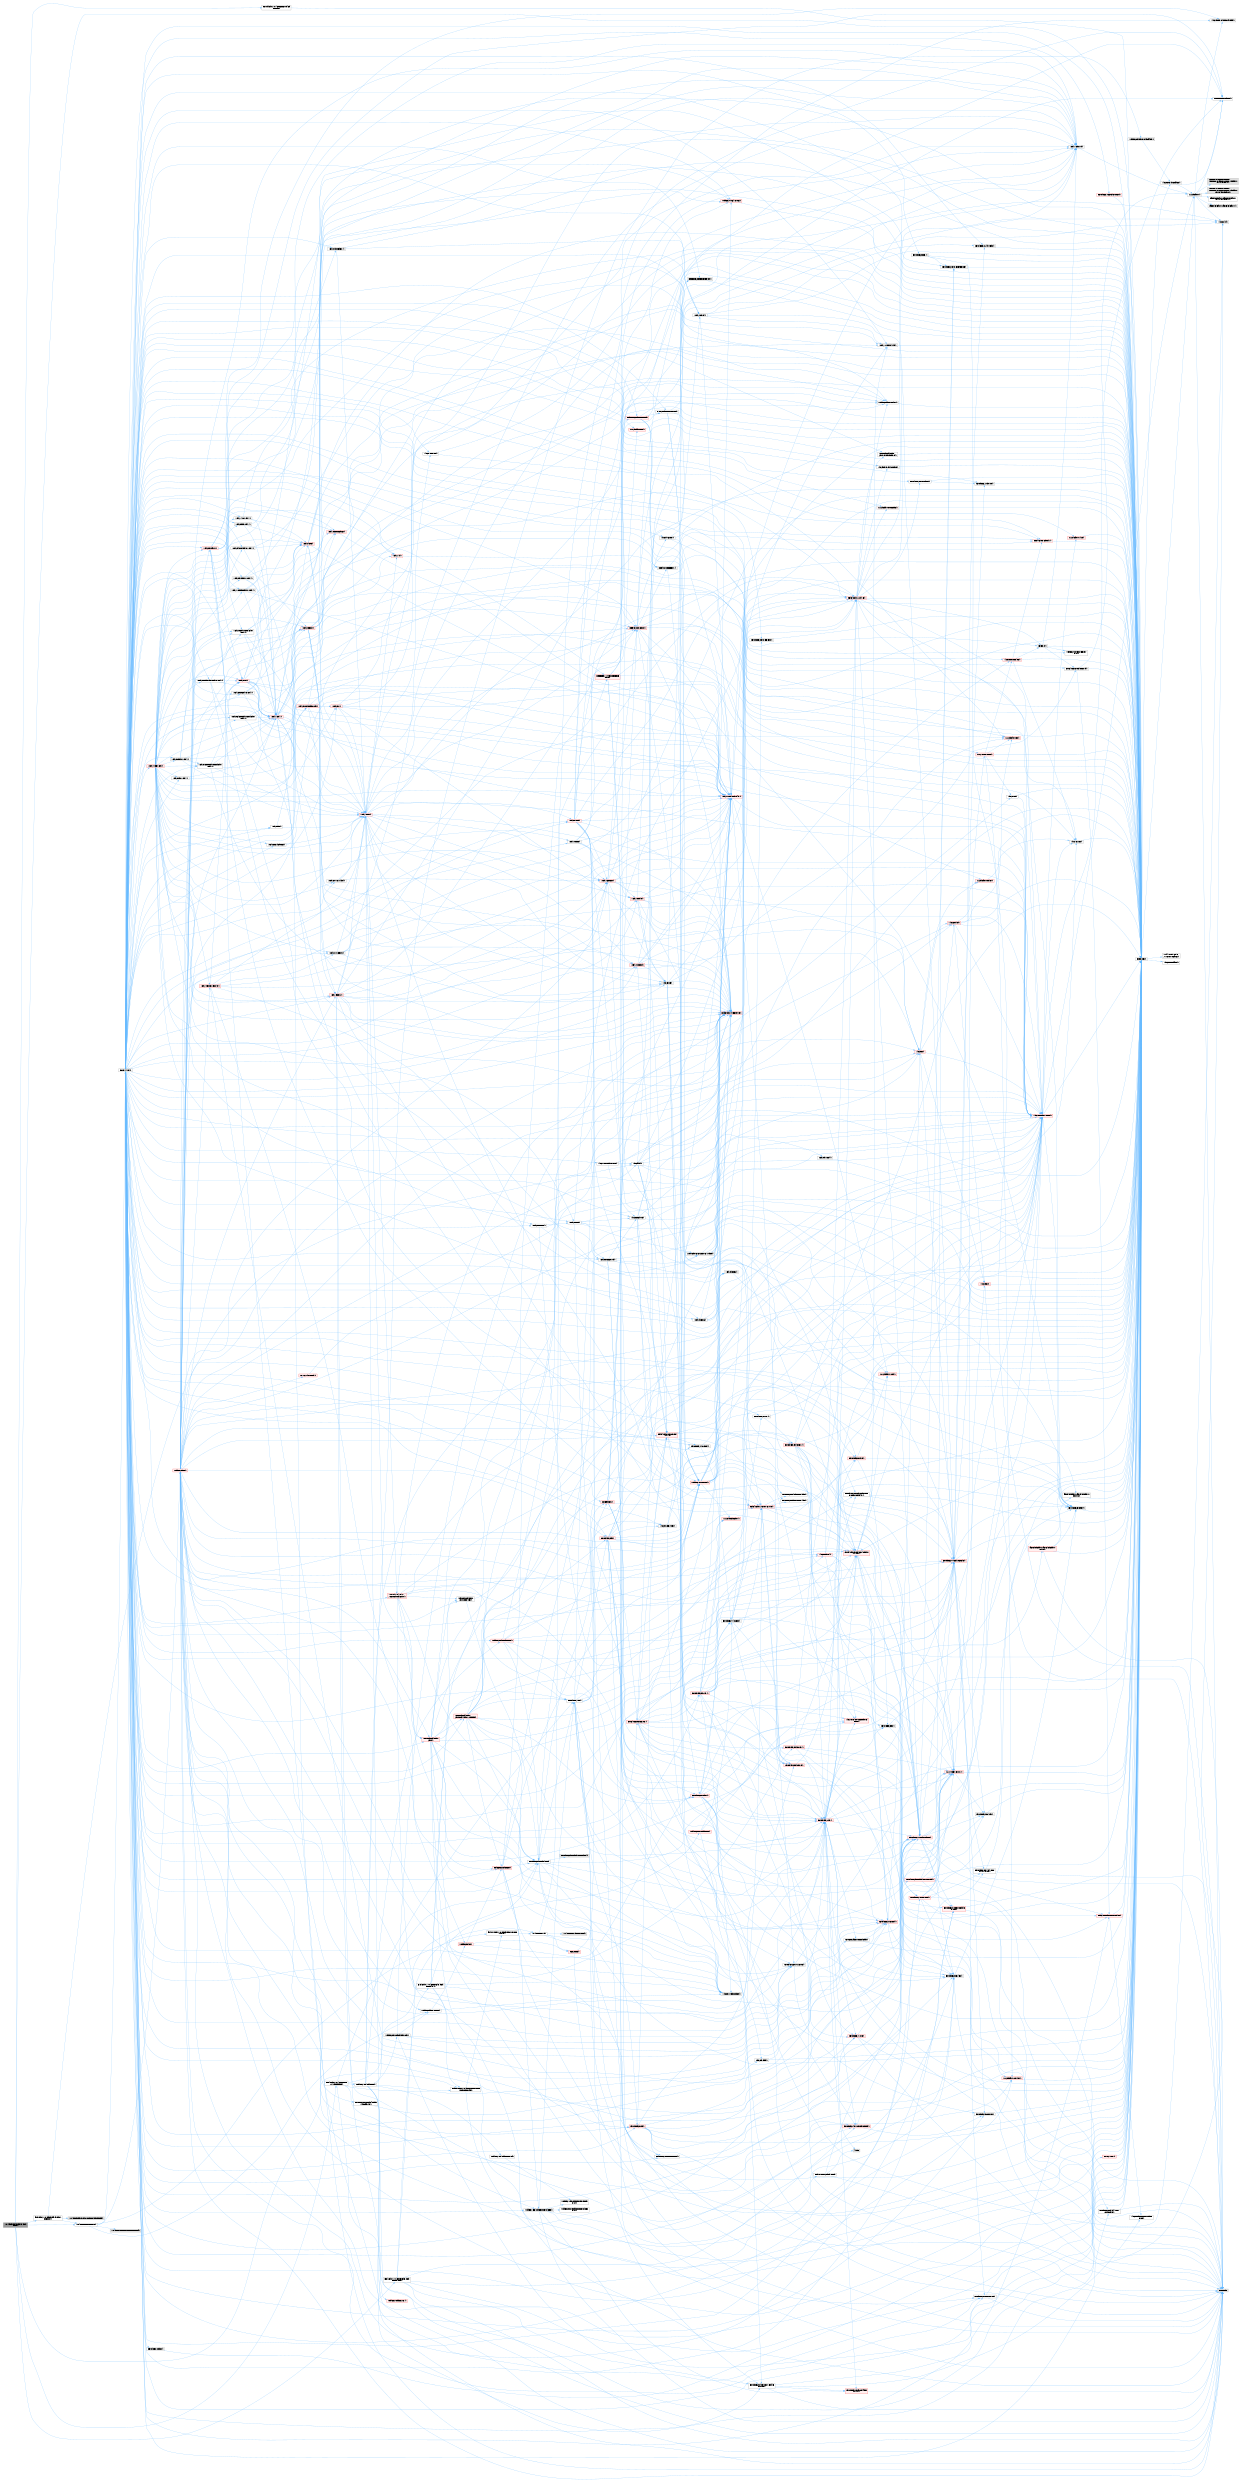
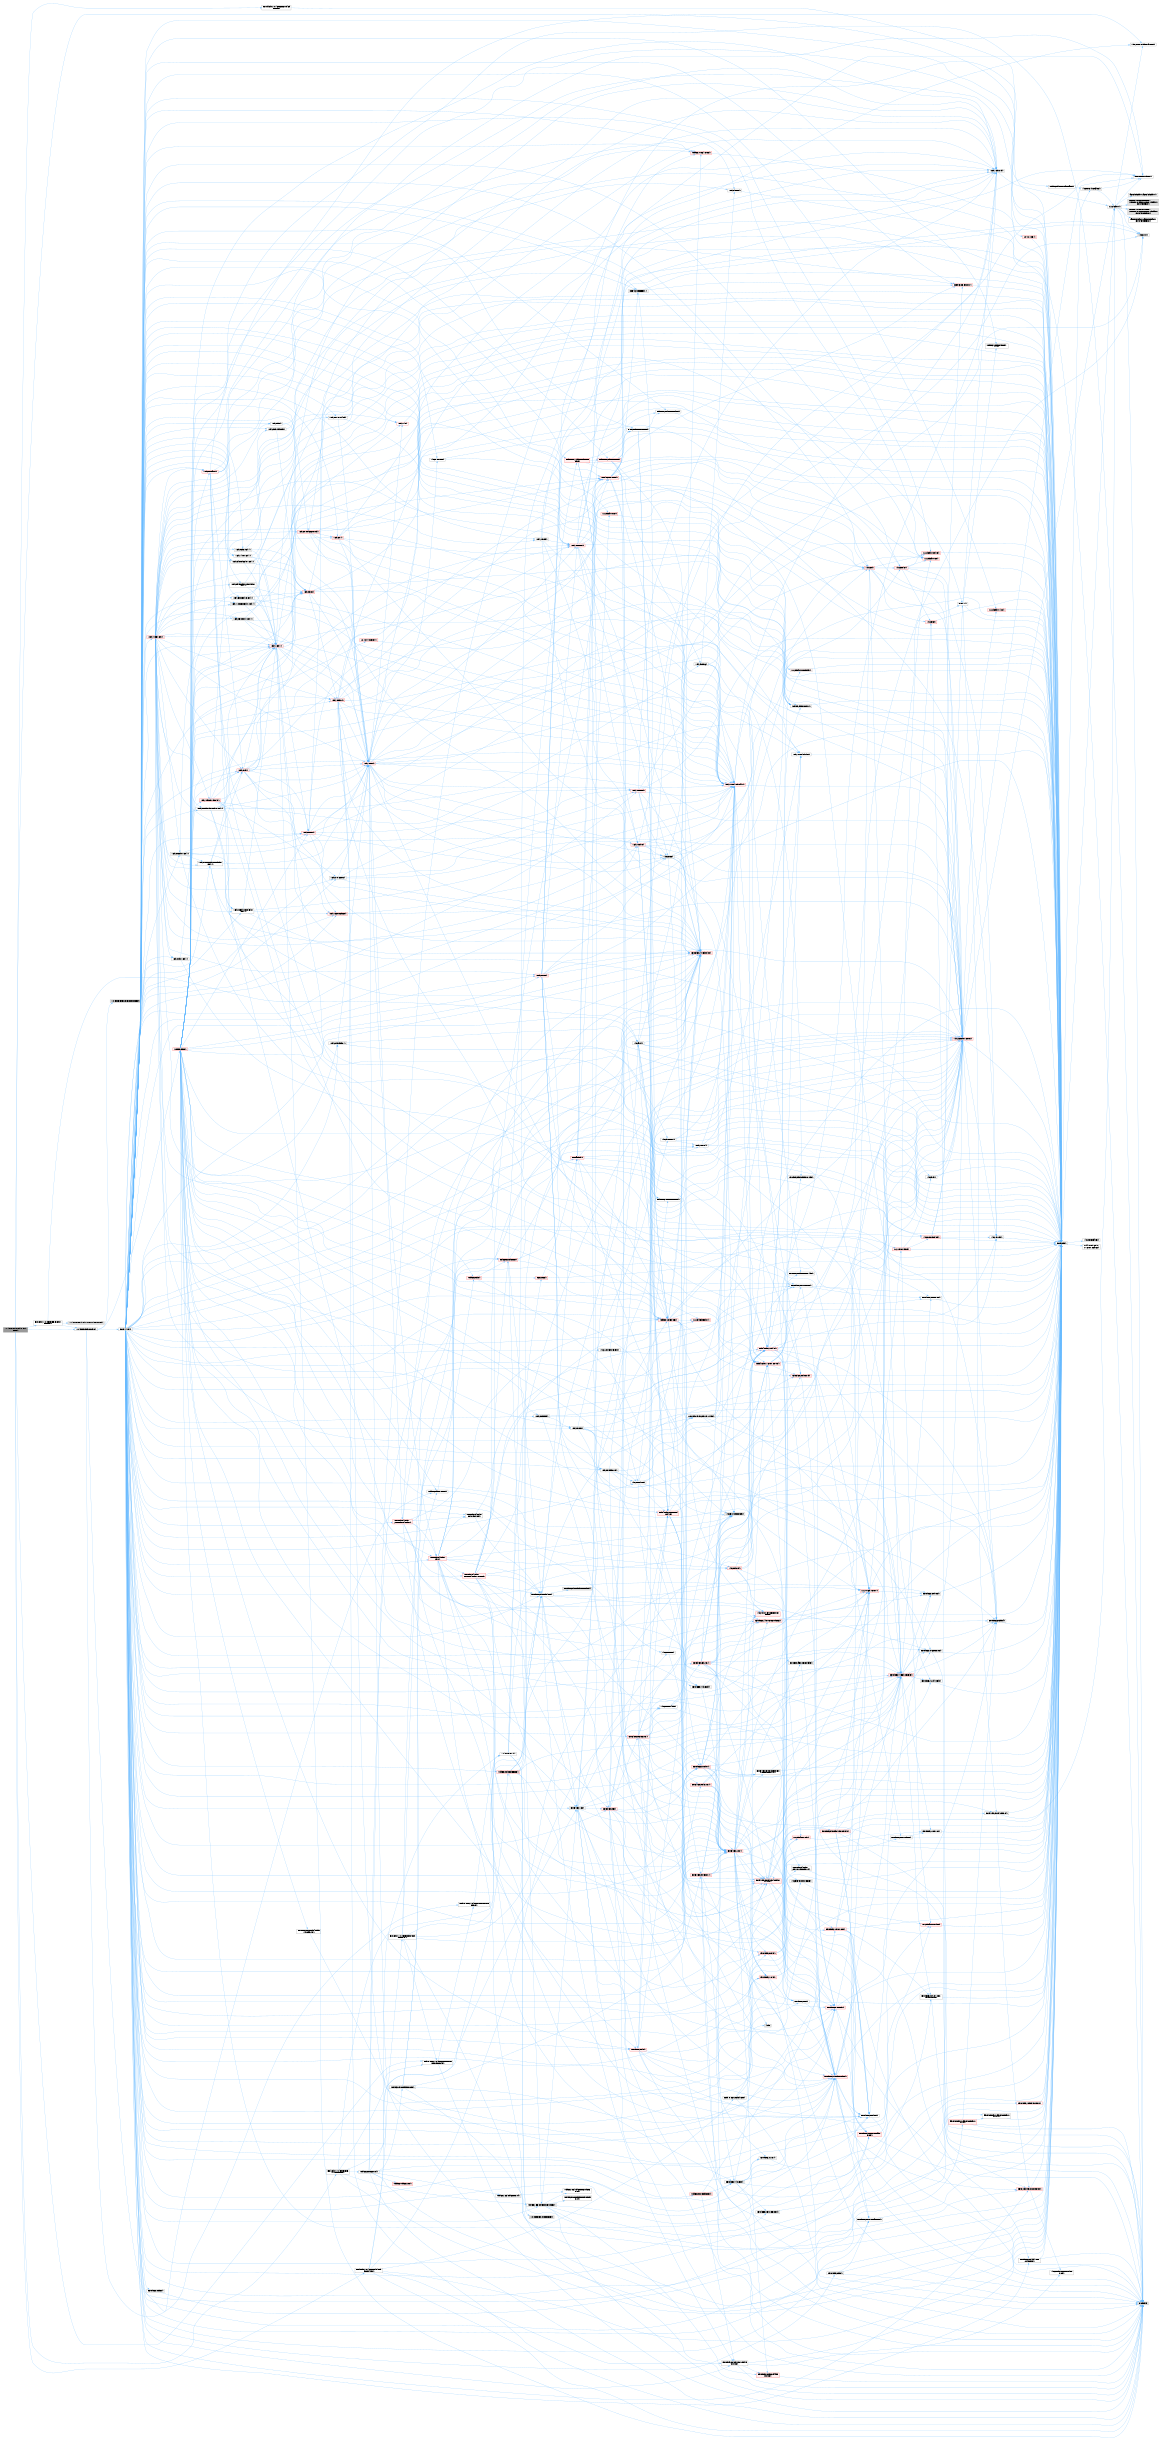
node "Hash/CityHash.h": removed
edge "Templates/IsArray.h" -> "Containers/StringConv.h": reversed
node "UObject/WeakObjectPtr.h": label "UObject/WeakObjectPtr.h" -> "UObject/RangeBound.h"
